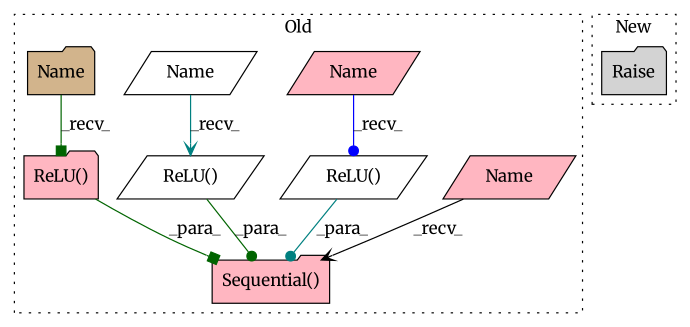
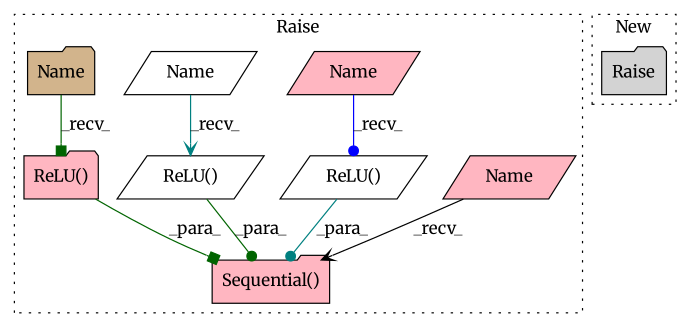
cluster "Old": label "Old" -> "Raise"
